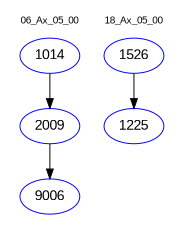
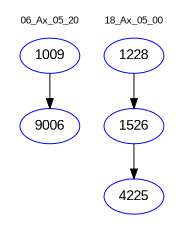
cluster "06_Ax_05_00": label "06_Ax_05_00" -> "06_Ax_05_20"
node "1014": removed
node "1228": added
node "2009": label "2009" -> "1009"
node "1225": label "1225" -> "4225"
